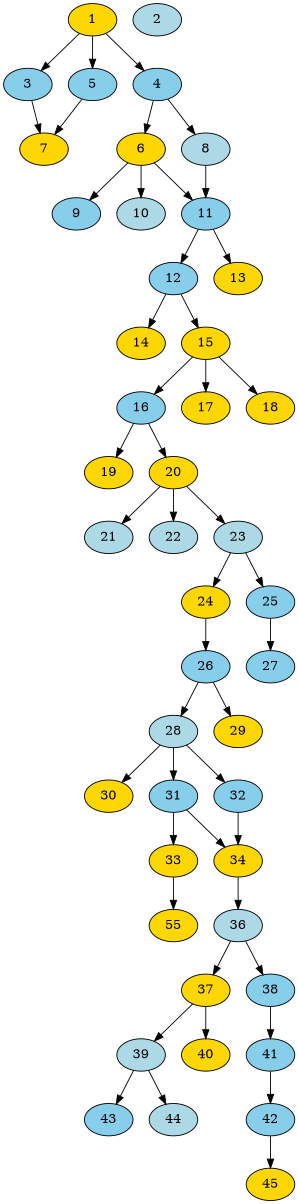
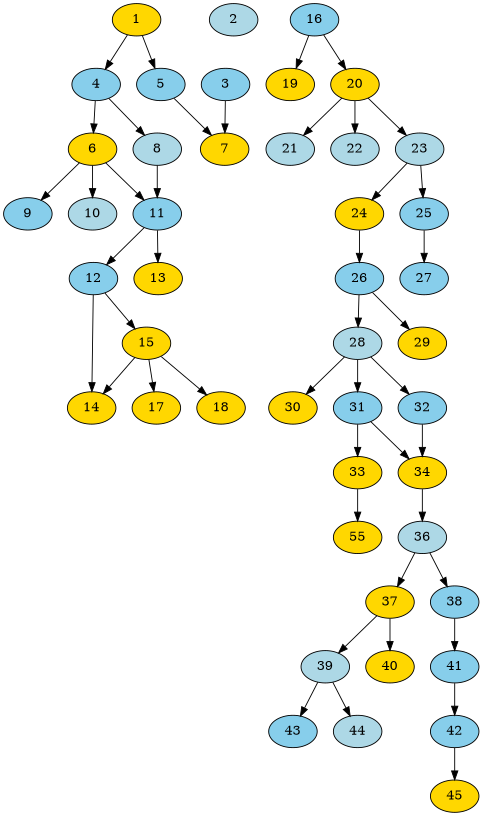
edge "1" -> "3": removed
edge "15" -> "16": now "15" -> "14"
